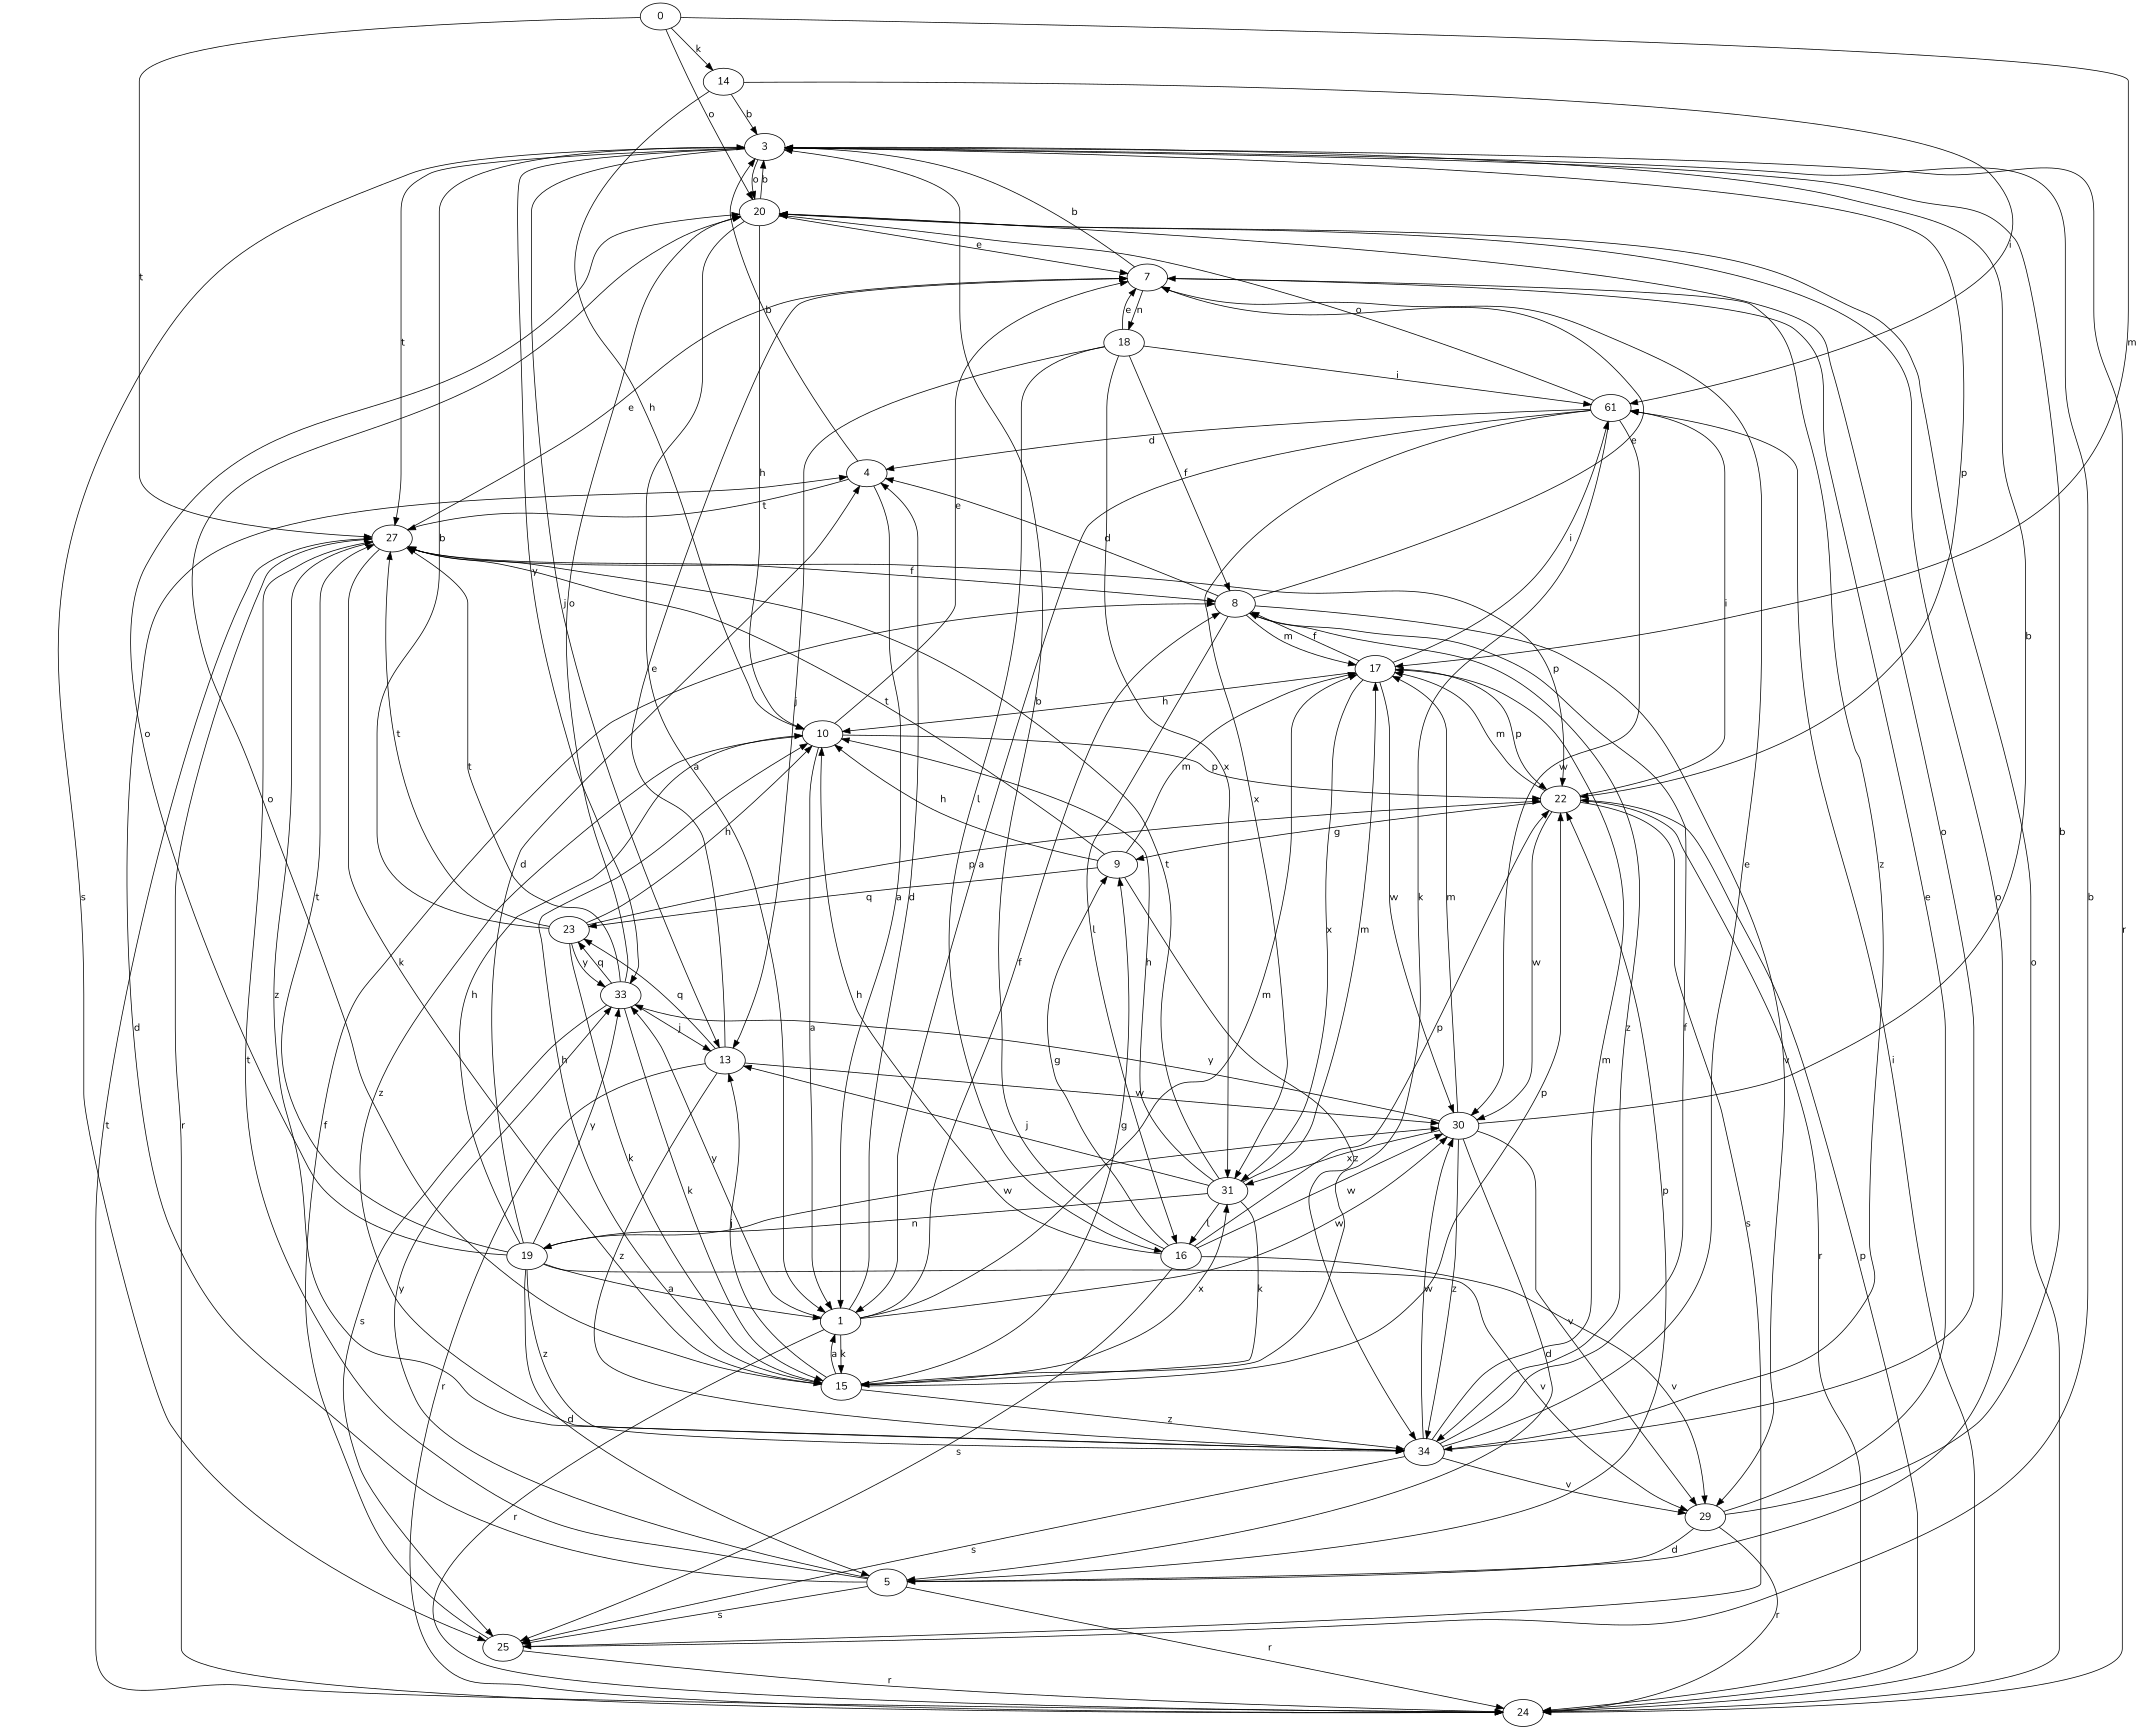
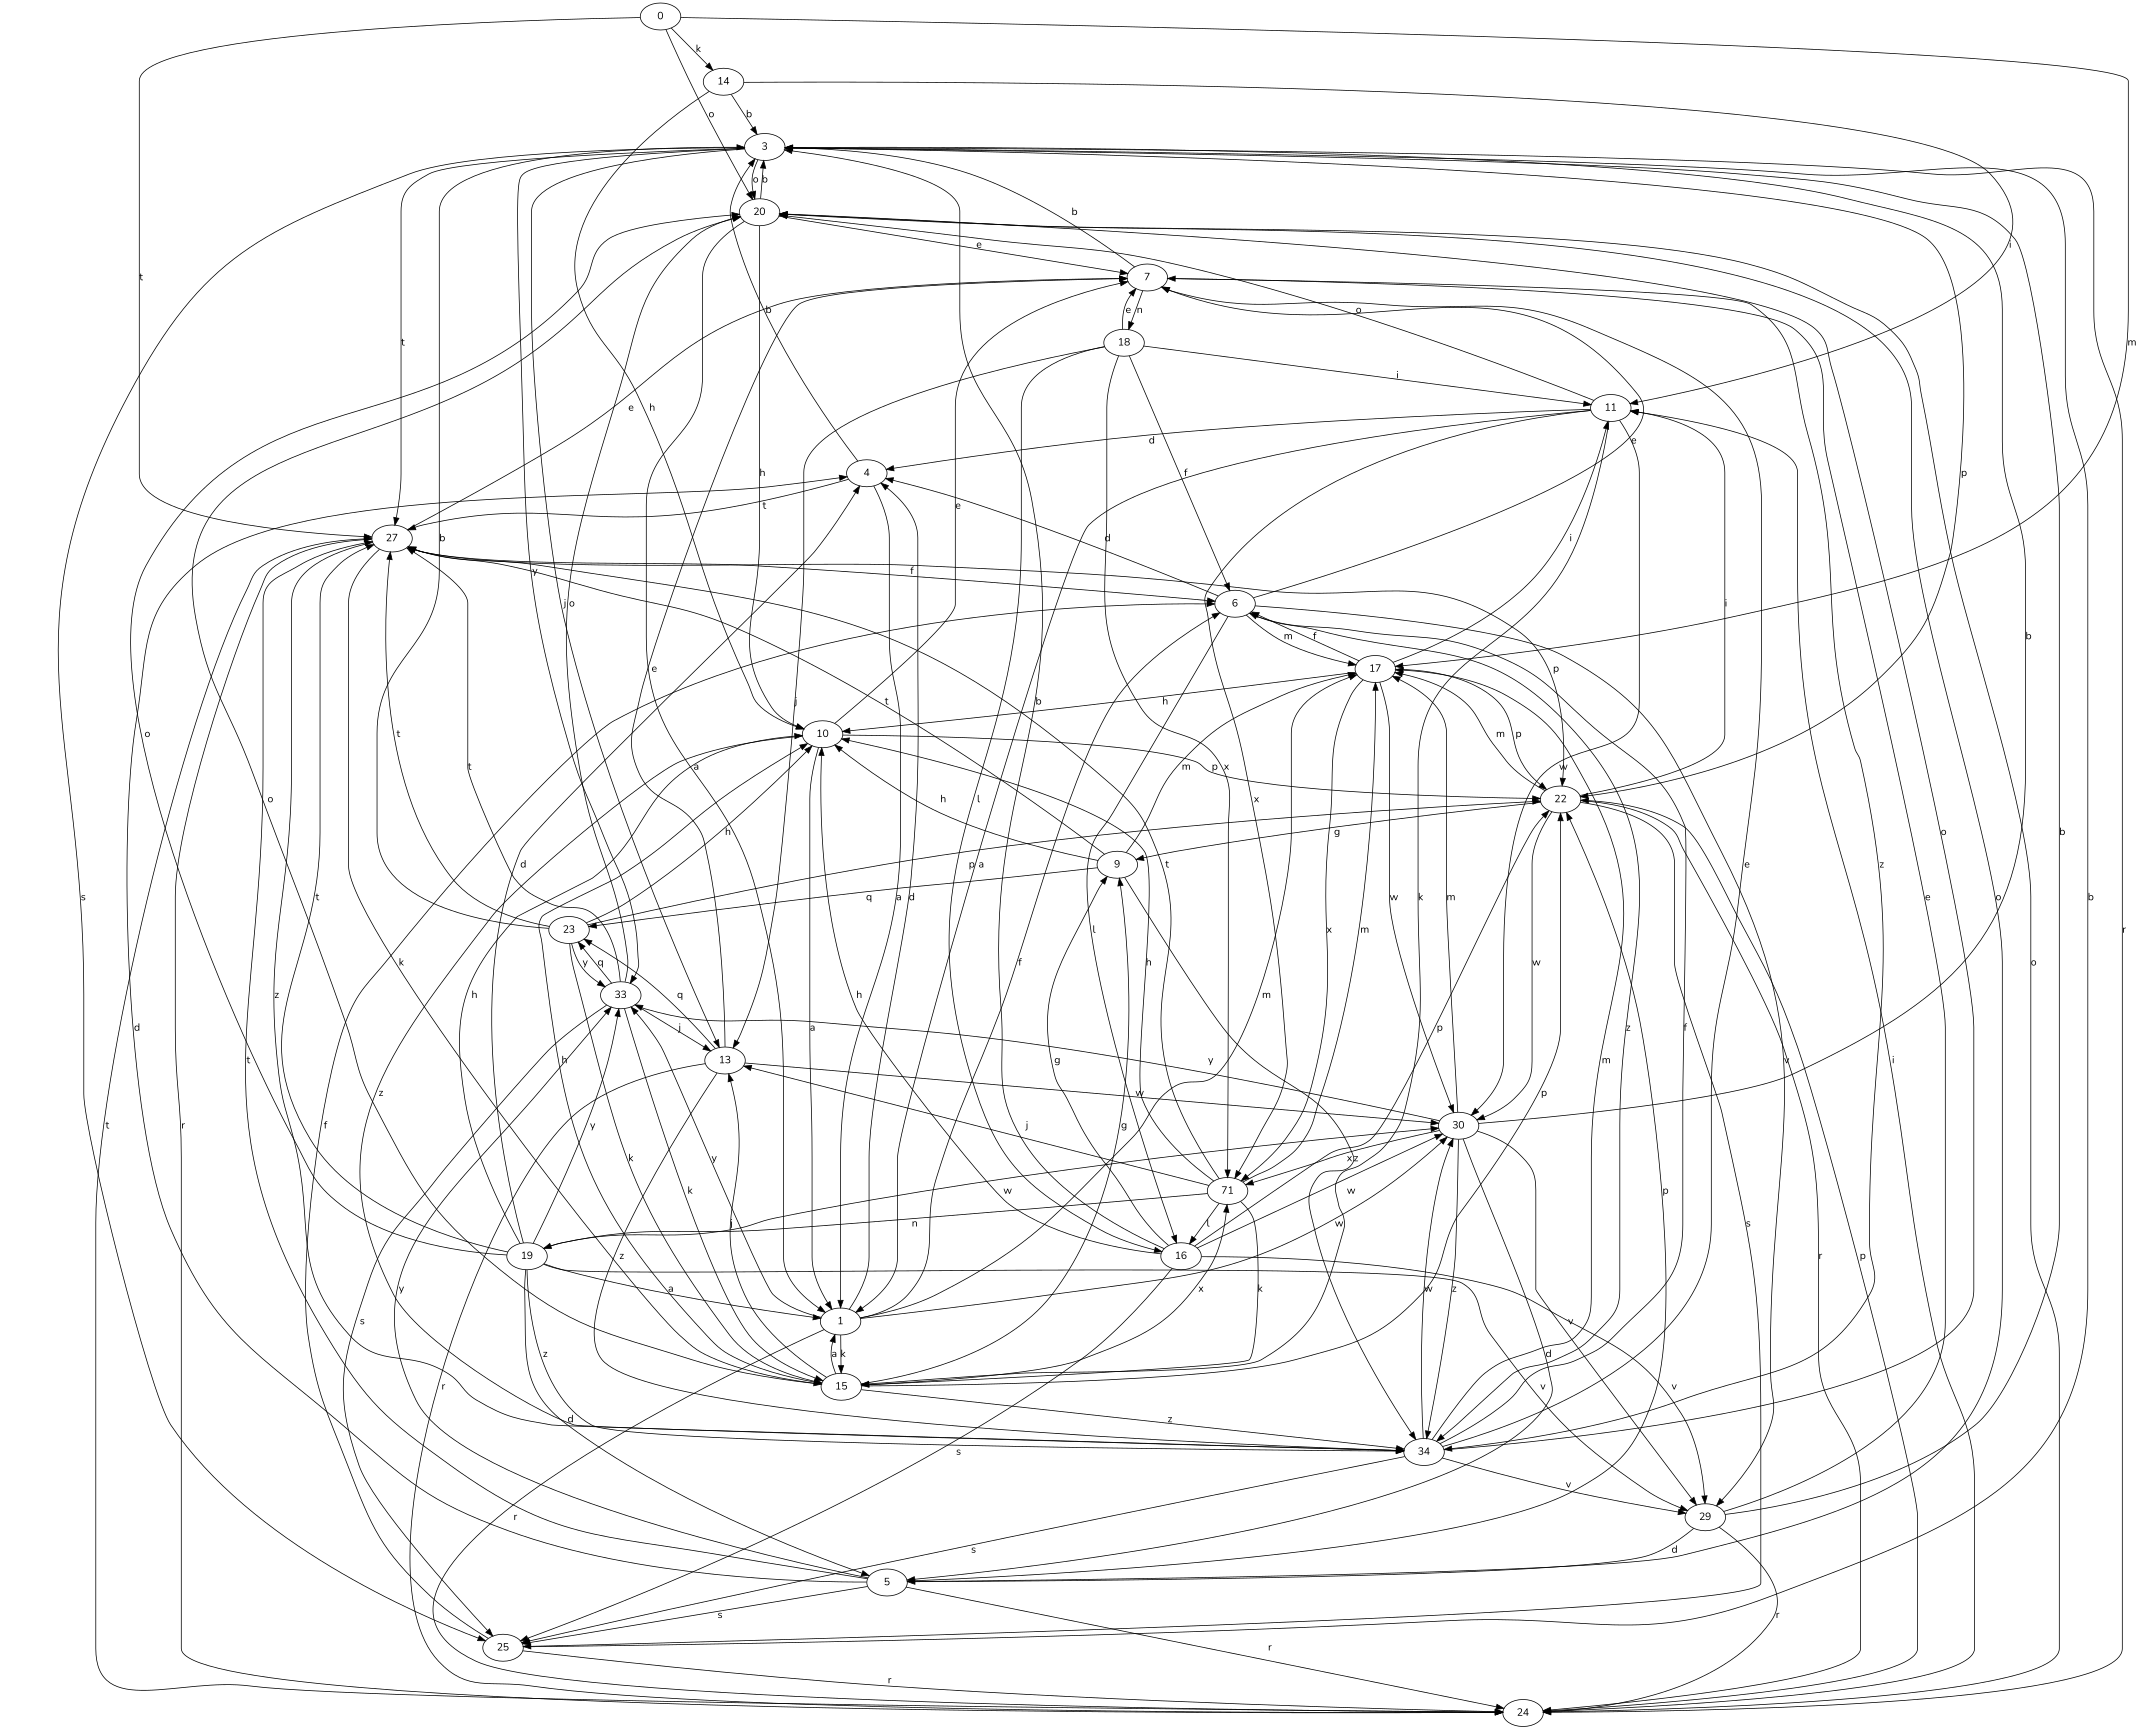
node "61": label "61" -> "11"
node "8": label "8" -> "6"
node "31": label "31" -> "71"
